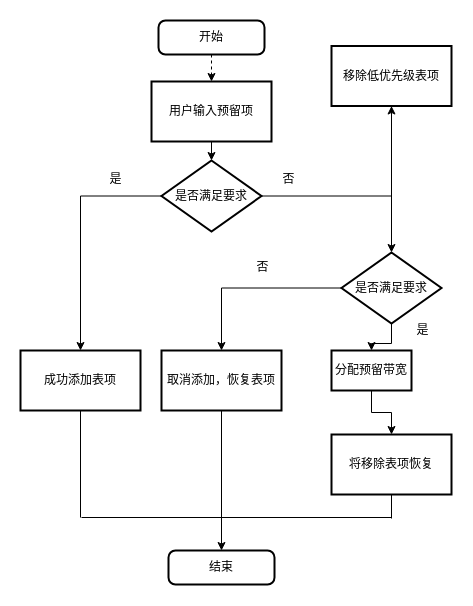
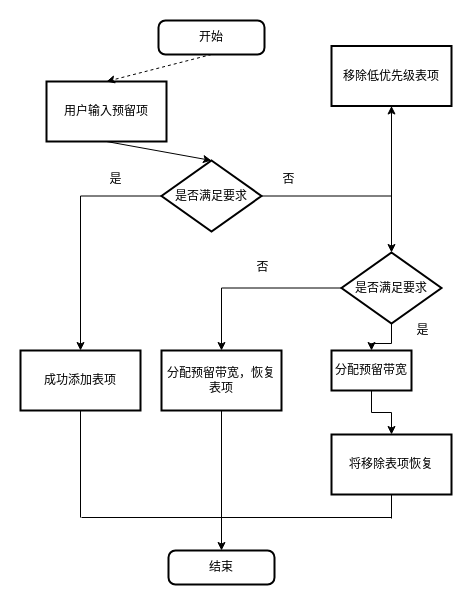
node "用户输入预留项": moved (212, 112) -> (107, 112)
node "取消添加，恢复表项": label "取消添加，恢复表项" -> "分配预留带宽，恢复表项"
